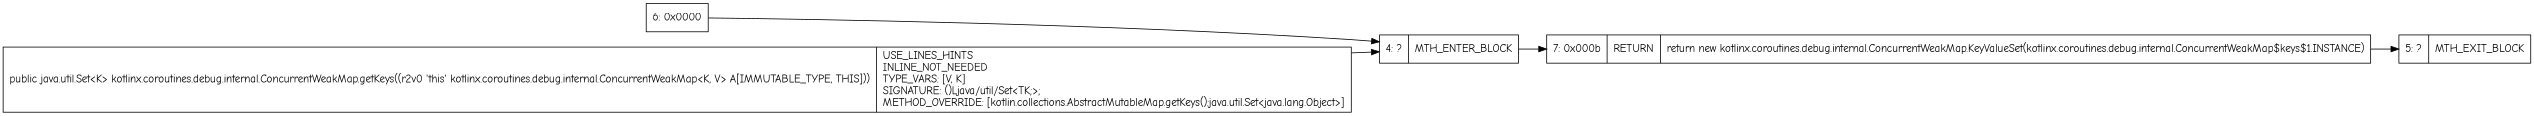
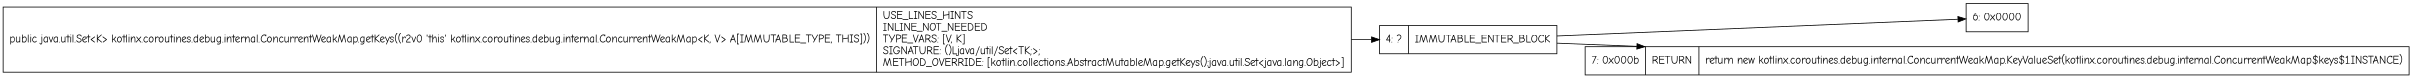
edge "6: 0x0000" -> "4: ?": reversed
node "4: ?": text "MTH_ENTER_BLOCK" -> "IMMUTABLE_ENTER_BLOCK"
node "5: ?": removed
